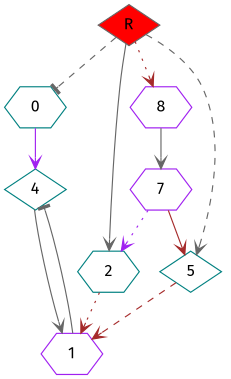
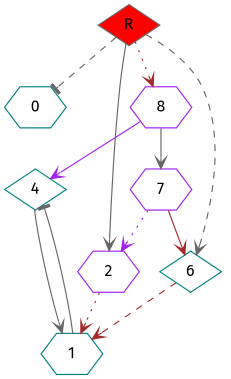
edge "0" -> "4": now "8" -> "4"
node "2": color teal -> purple
node "5": label "5" -> "6"
node "1": color purple -> teal
